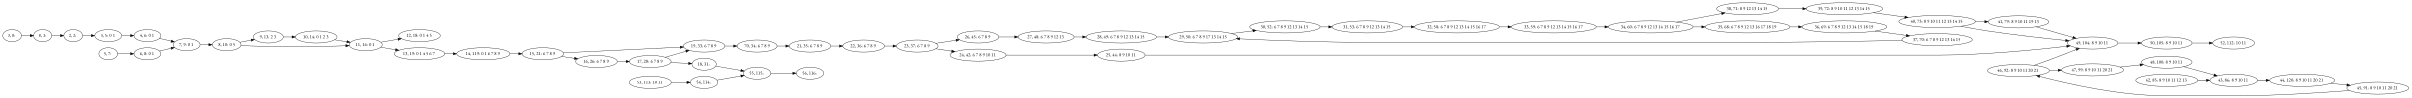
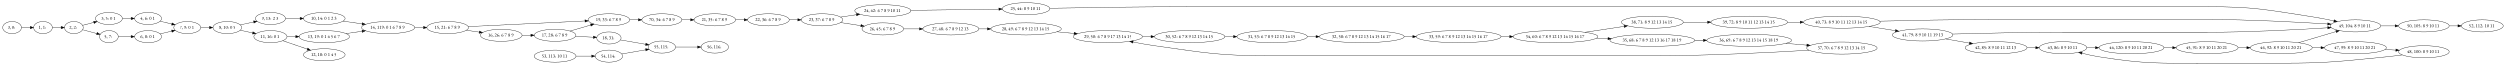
edge "2, 2:" -> "5, 7:": added
node "8, 1:": label "8, 1:" -> "1, 1:"
edge "10, 14: 0 1 2 3" -> "11, 16: 0 1": now "10, 14: 0 1 2 3" -> "14, 119: 0 1 6 7 8 9"
edge "41, 79: 8 9 10 11 19 13" -> "42, 85: 8 9 10 11 12 13": added
